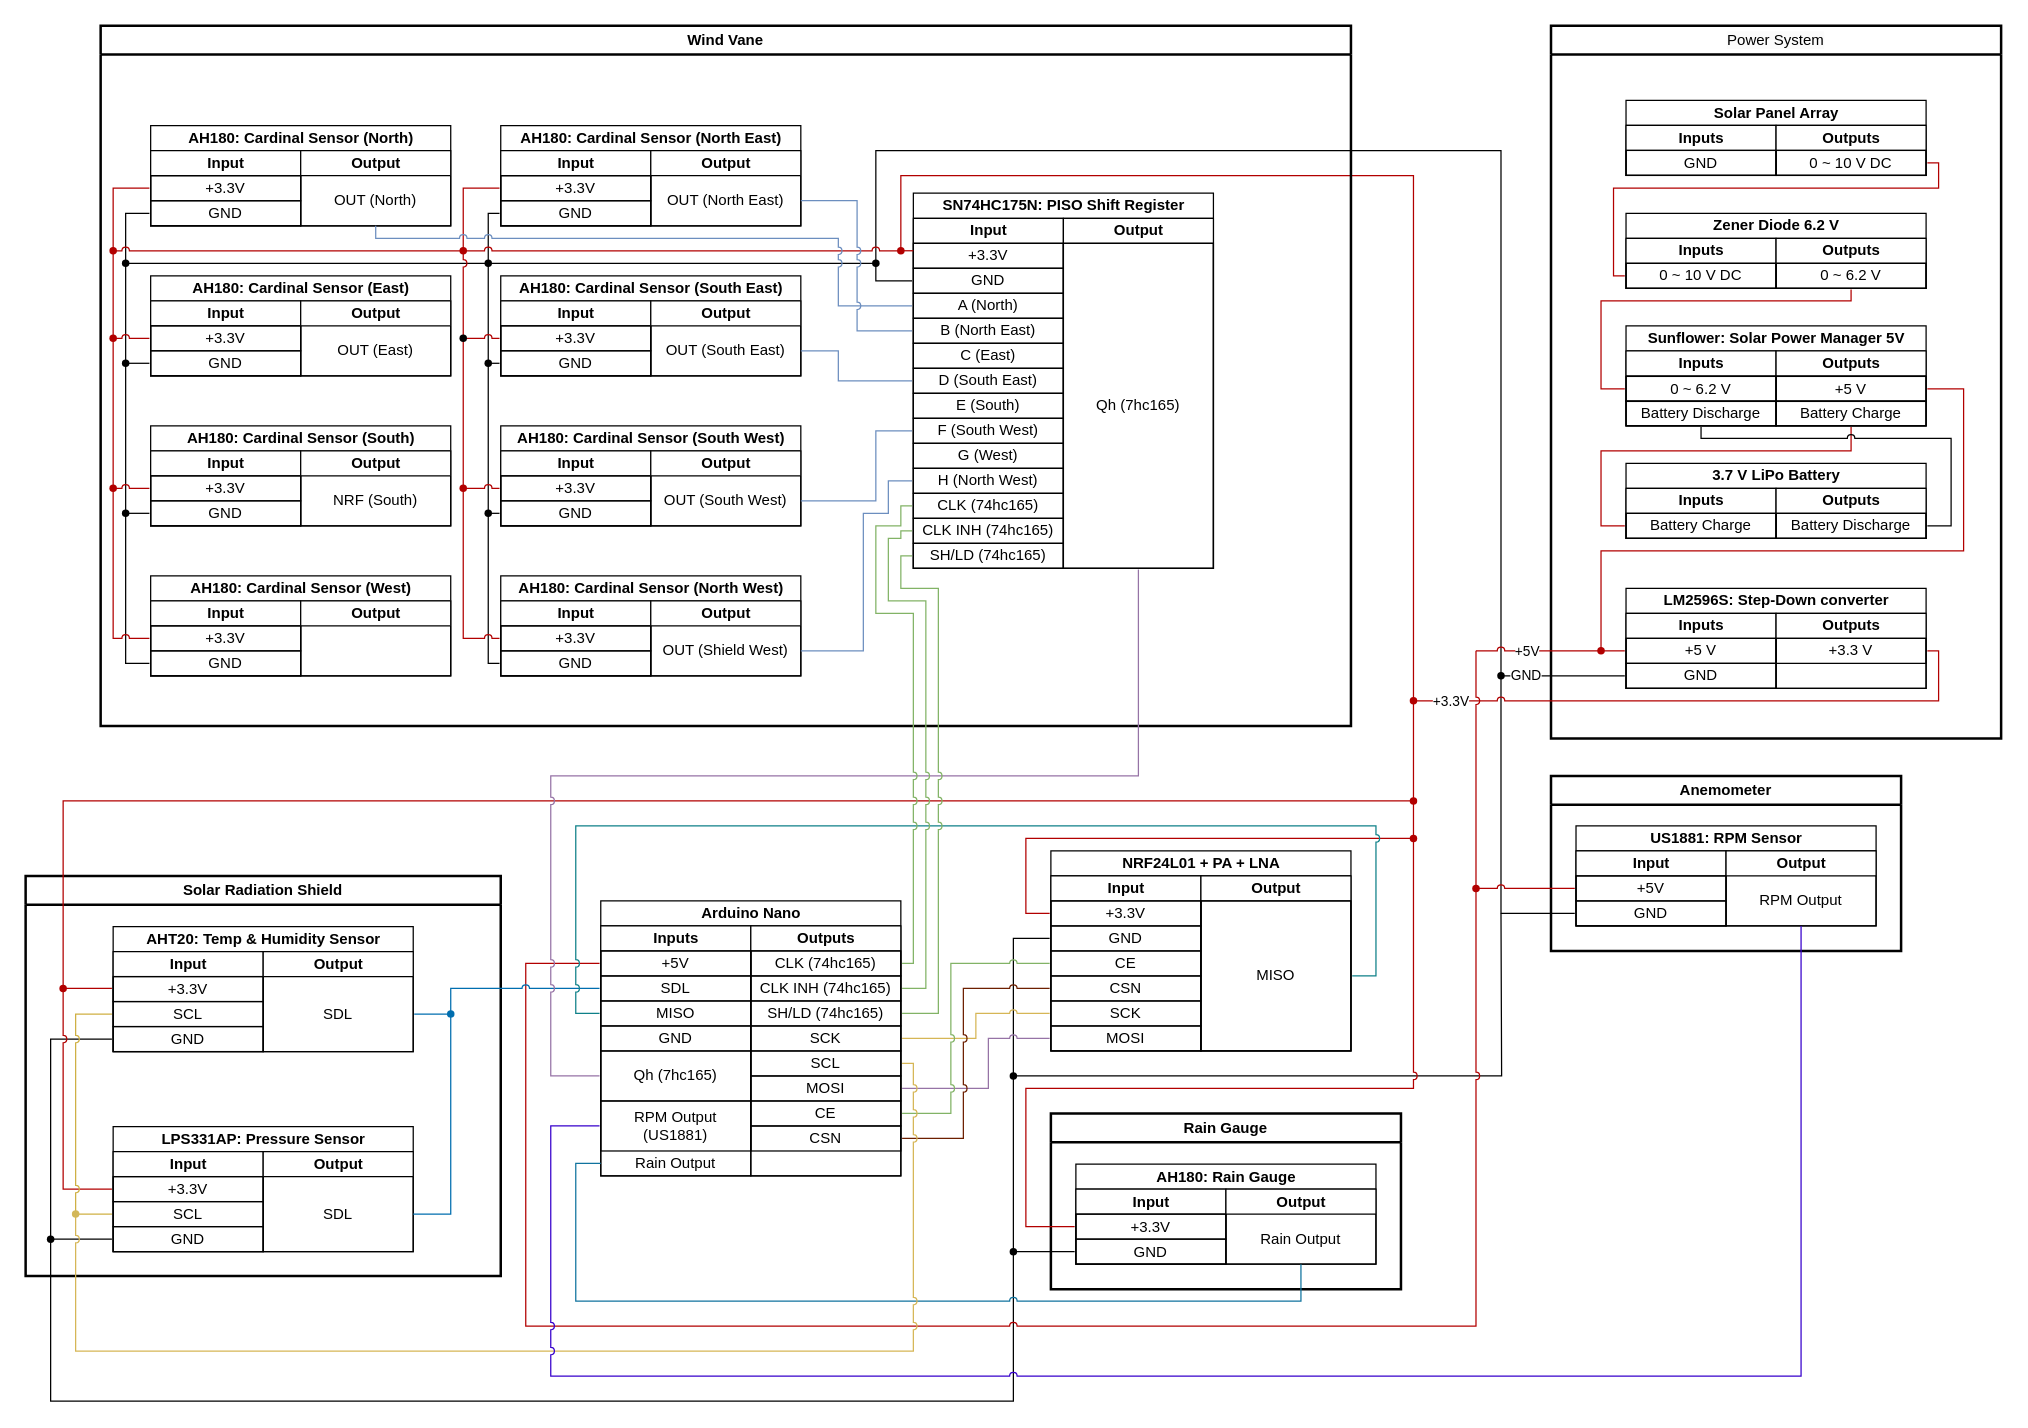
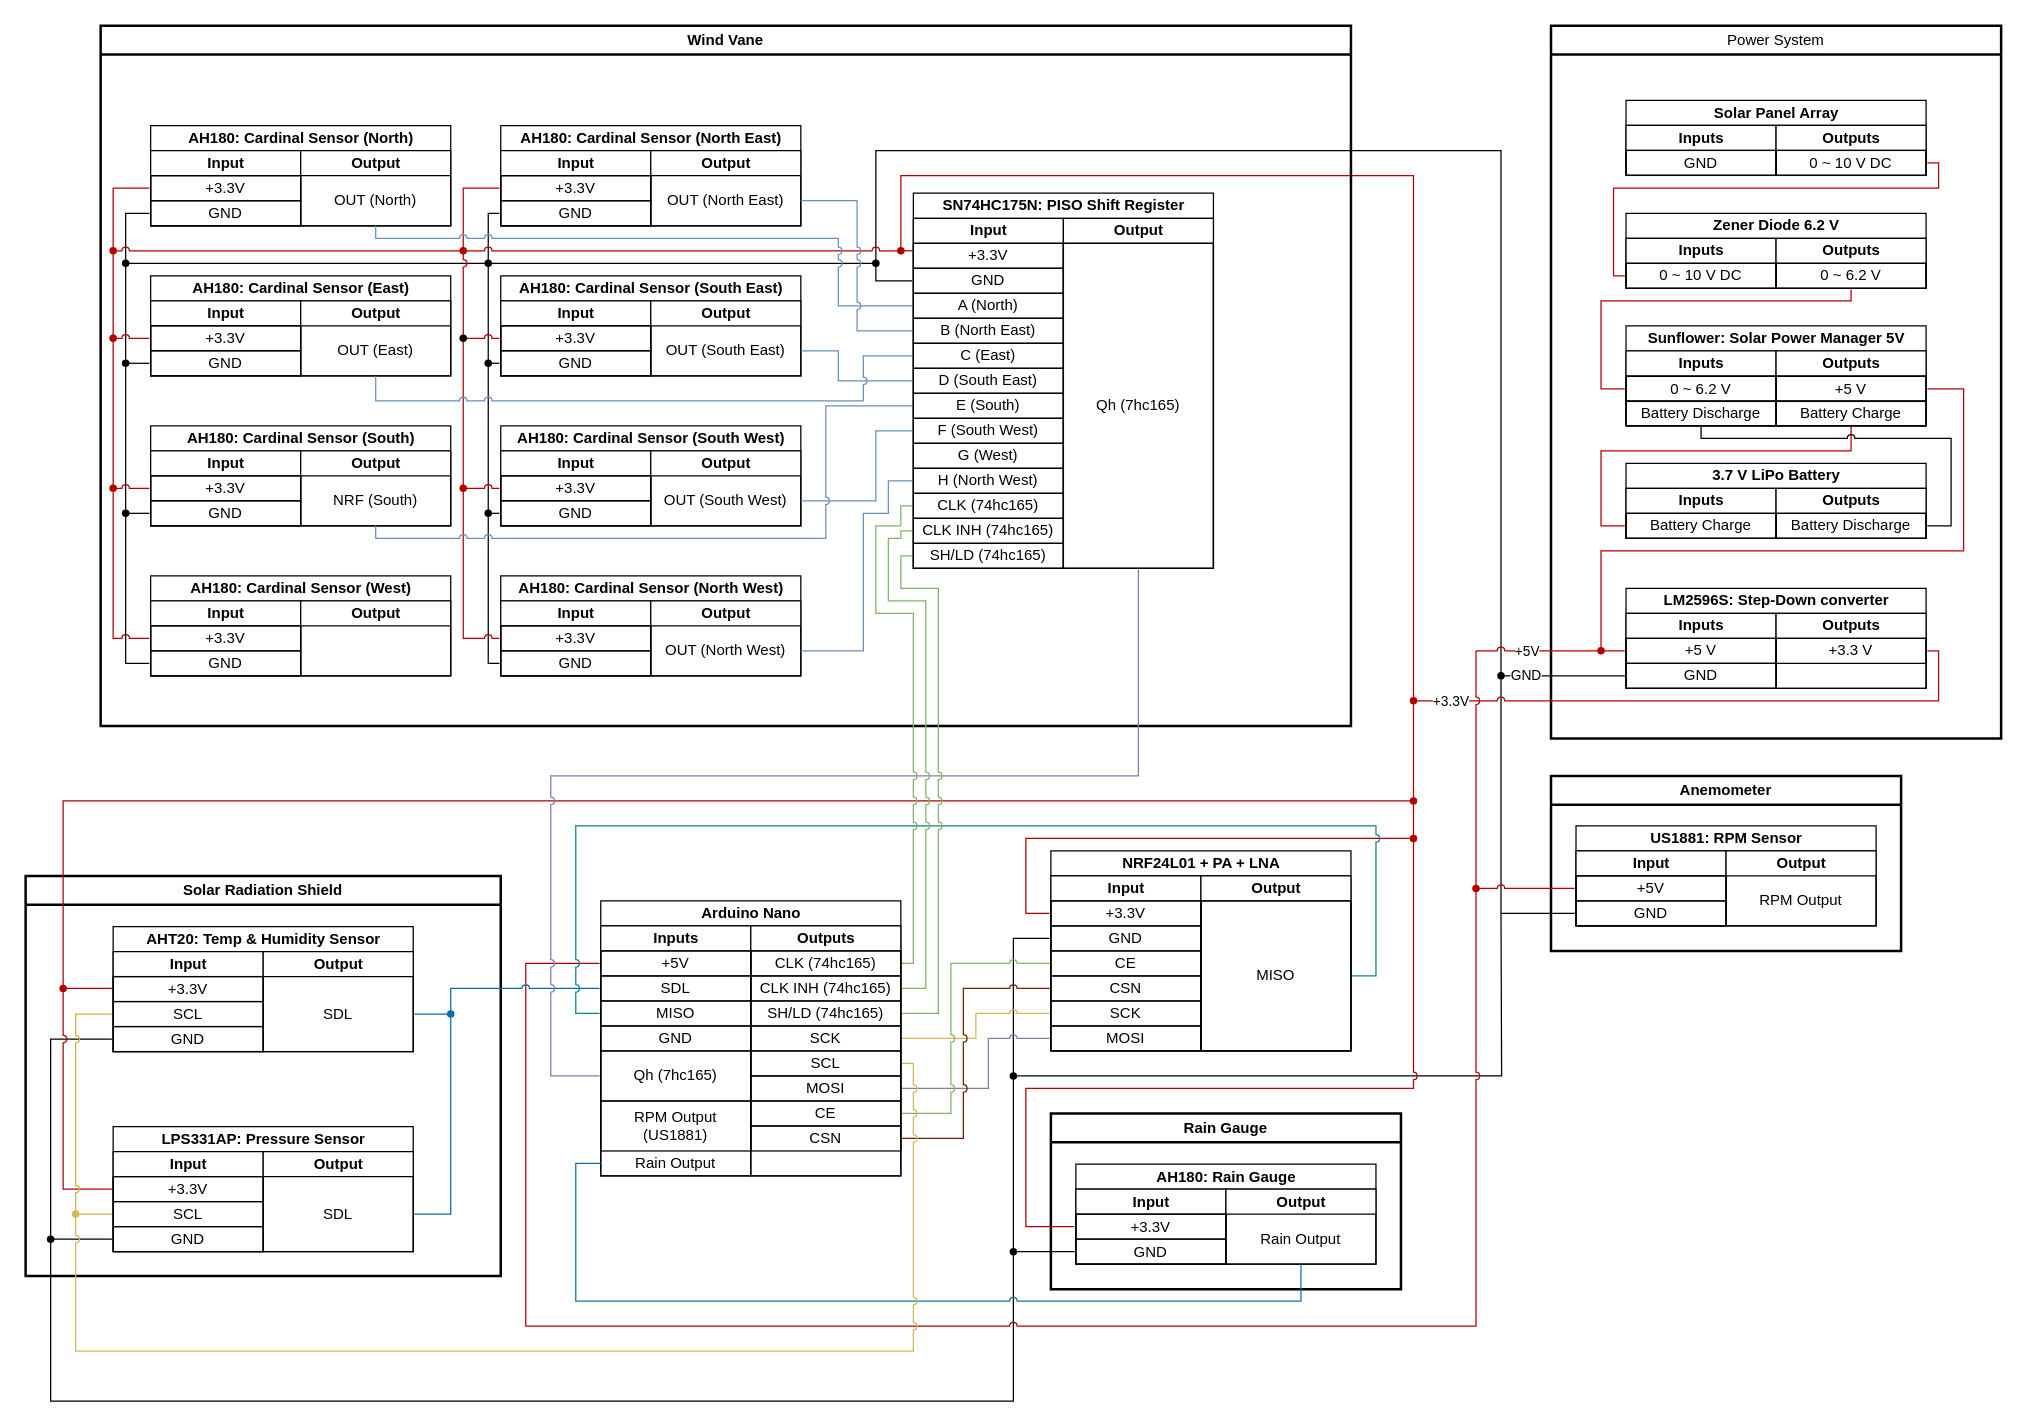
edge "OUT (East)" -- "C (East)": added
edge "E (South)" -- "NRF (South)": added
node "OUT (Shield West)": label "OUT (Shield West)" -> "OUT (North West)"
edge "RPM Output" -- "RPM Output (US1881)": removed
